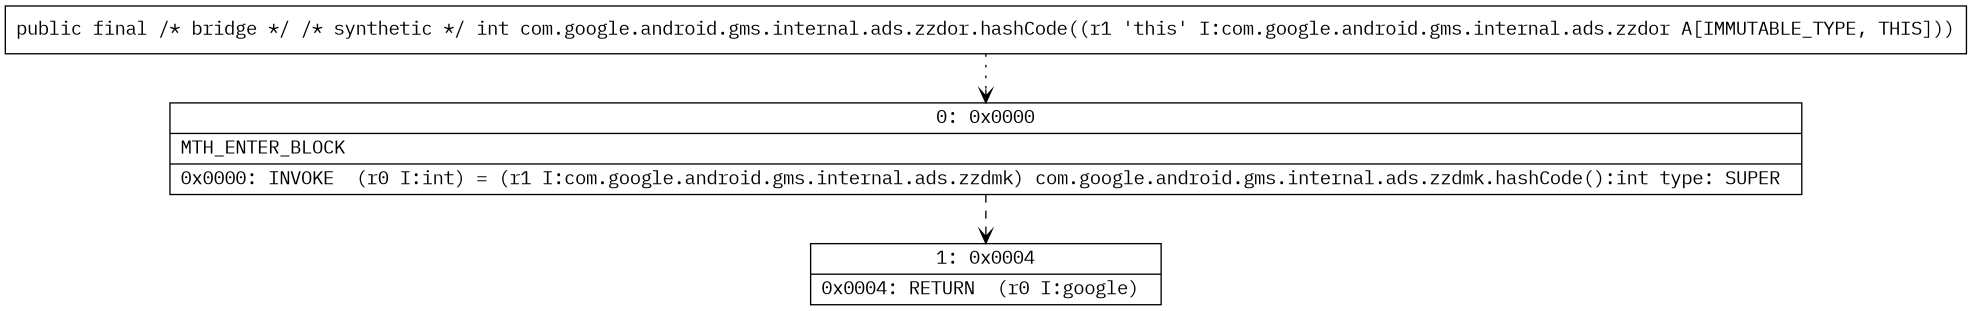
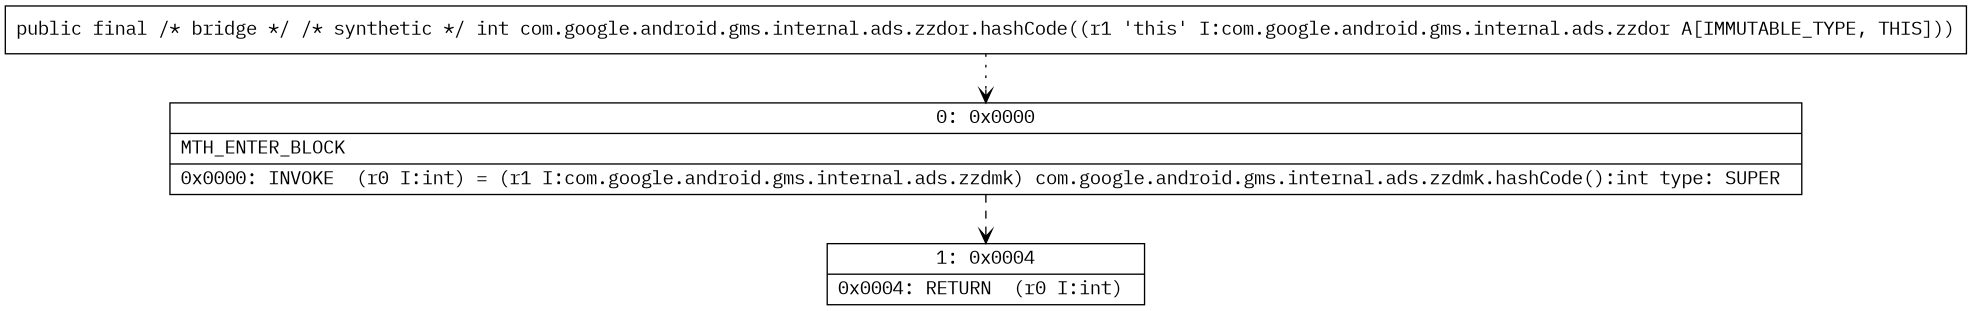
node "1: 0x0004": text "0x0004: RETURN  (r0 I:google)" -> "0x0004: RETURN  (r0 I:int)"
